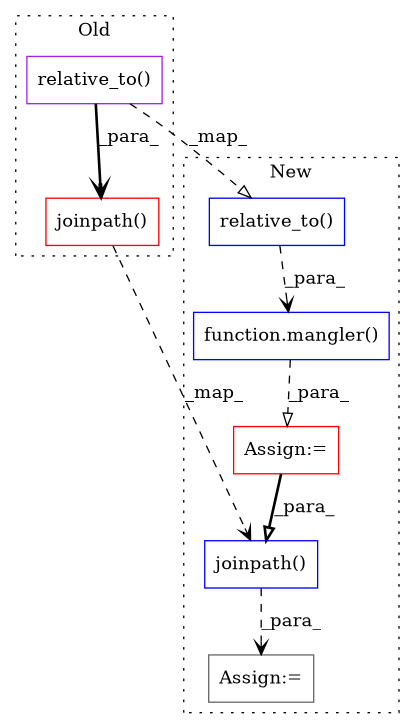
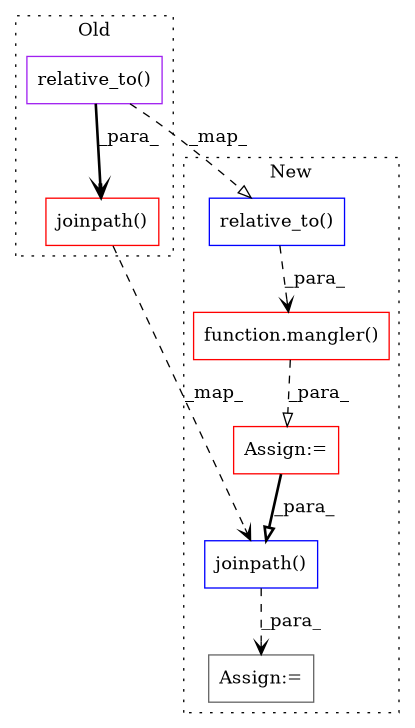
node "function.mangler()": color blue -> red
